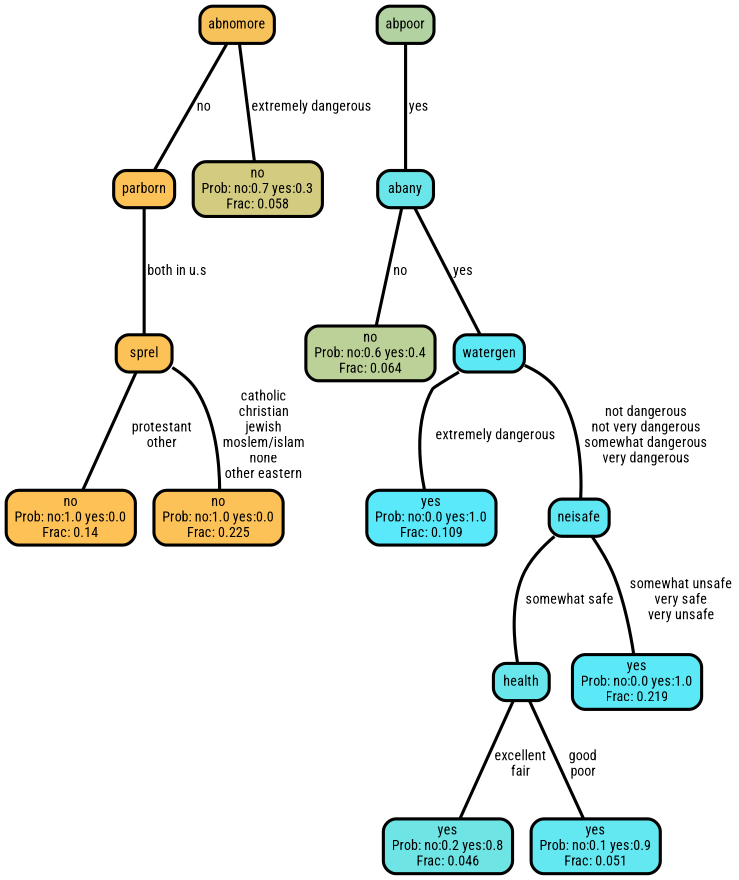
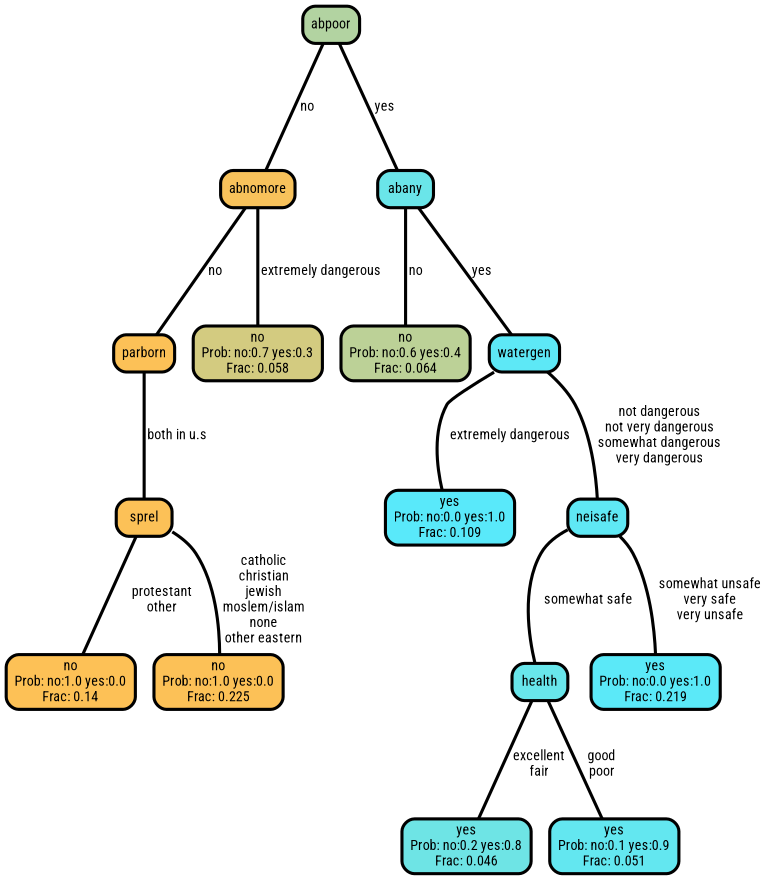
edge "abpoor" -- "abnomore": added, label "no"
